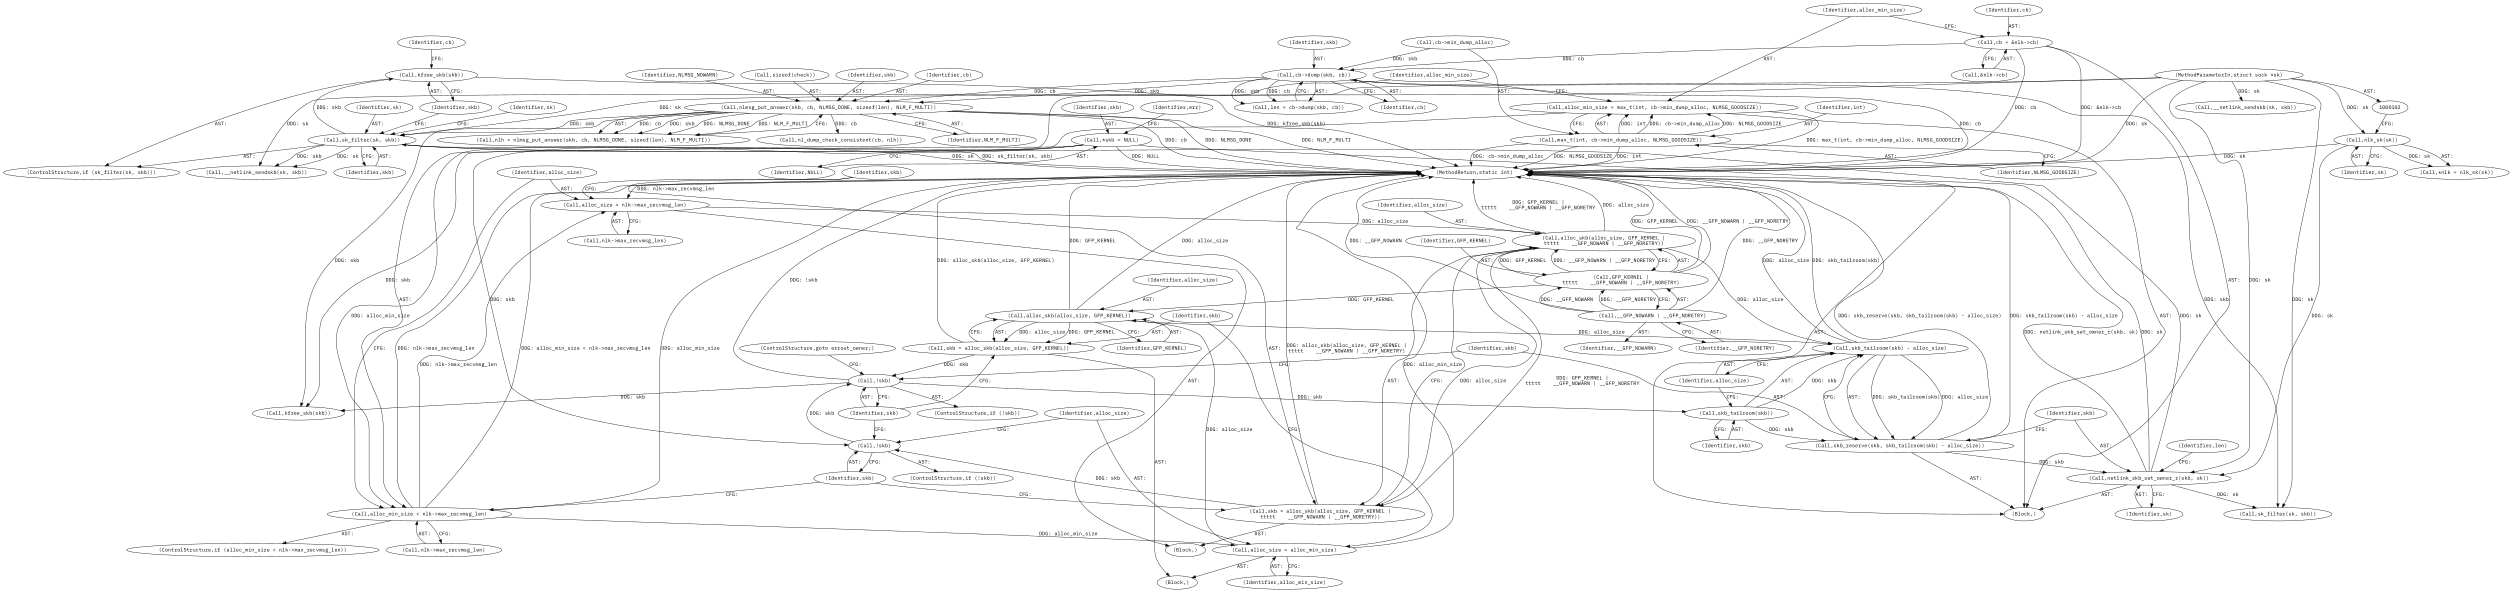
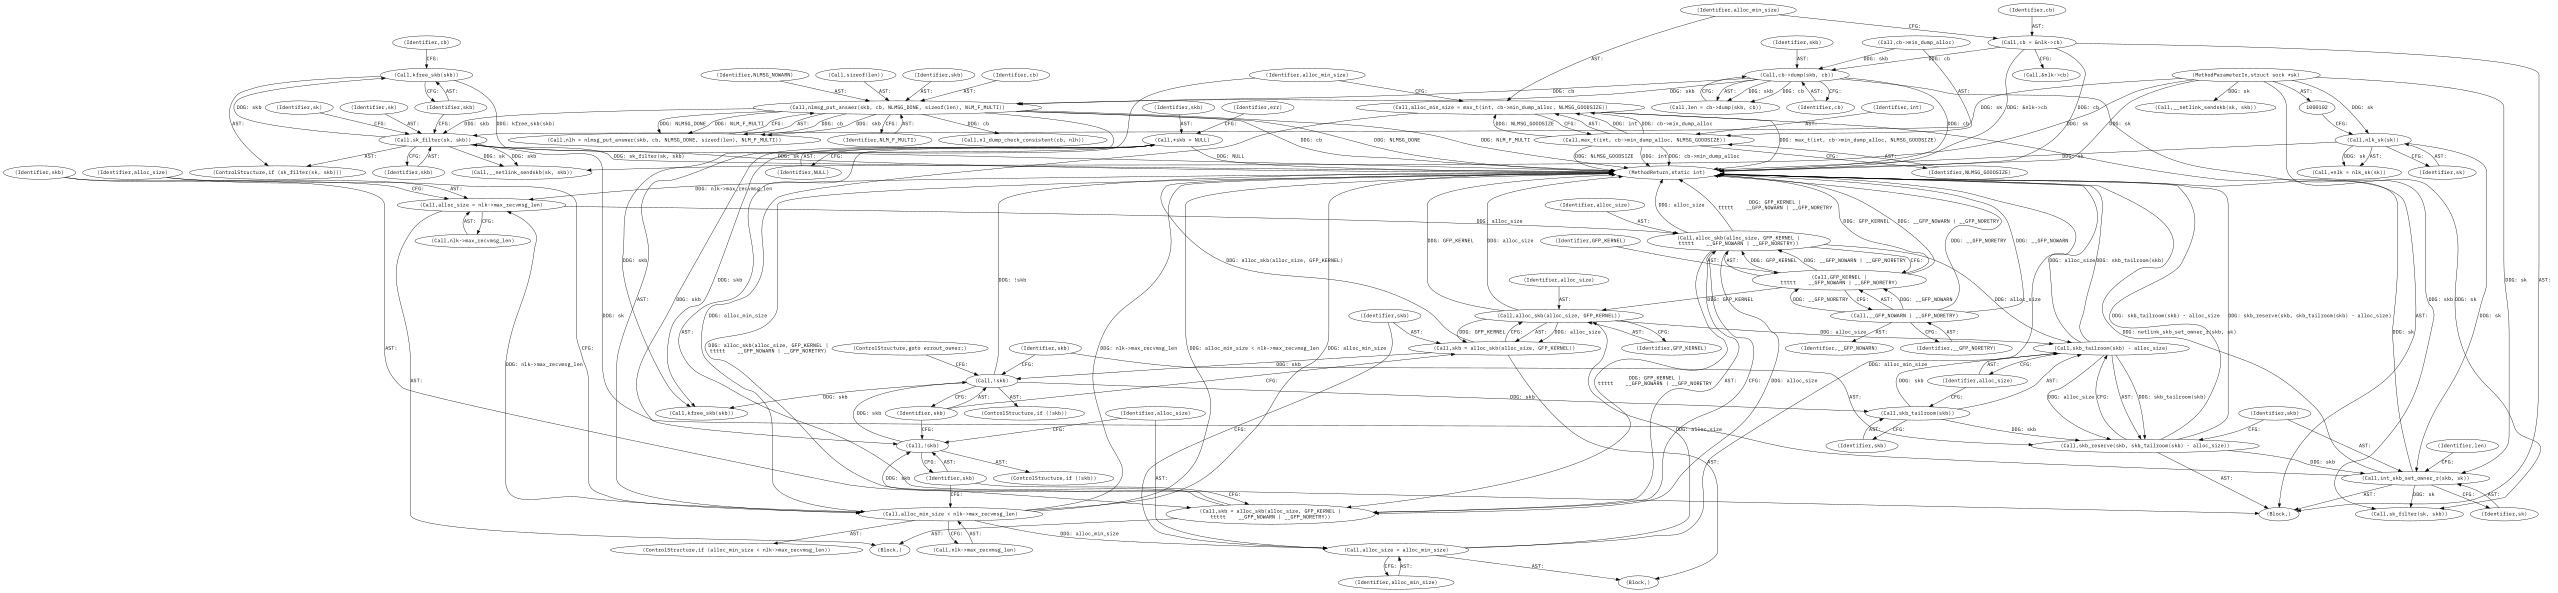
edge "(Call,&nlk->cb)" -> "(Call,cb = &nlk->cb)": removed, label "AST:"
node "(Call,sizeof(check))": label "(Call,sizeof(check))" -> "(Call,sizeof(len))"
node "(Call,netlink_skb_set_owner_r(skb, sk))": label "(Call,netlink_skb_set_owner_r(skb, sk))" -> "(Call,int_skb_set_owner_r(skb, sk))"
